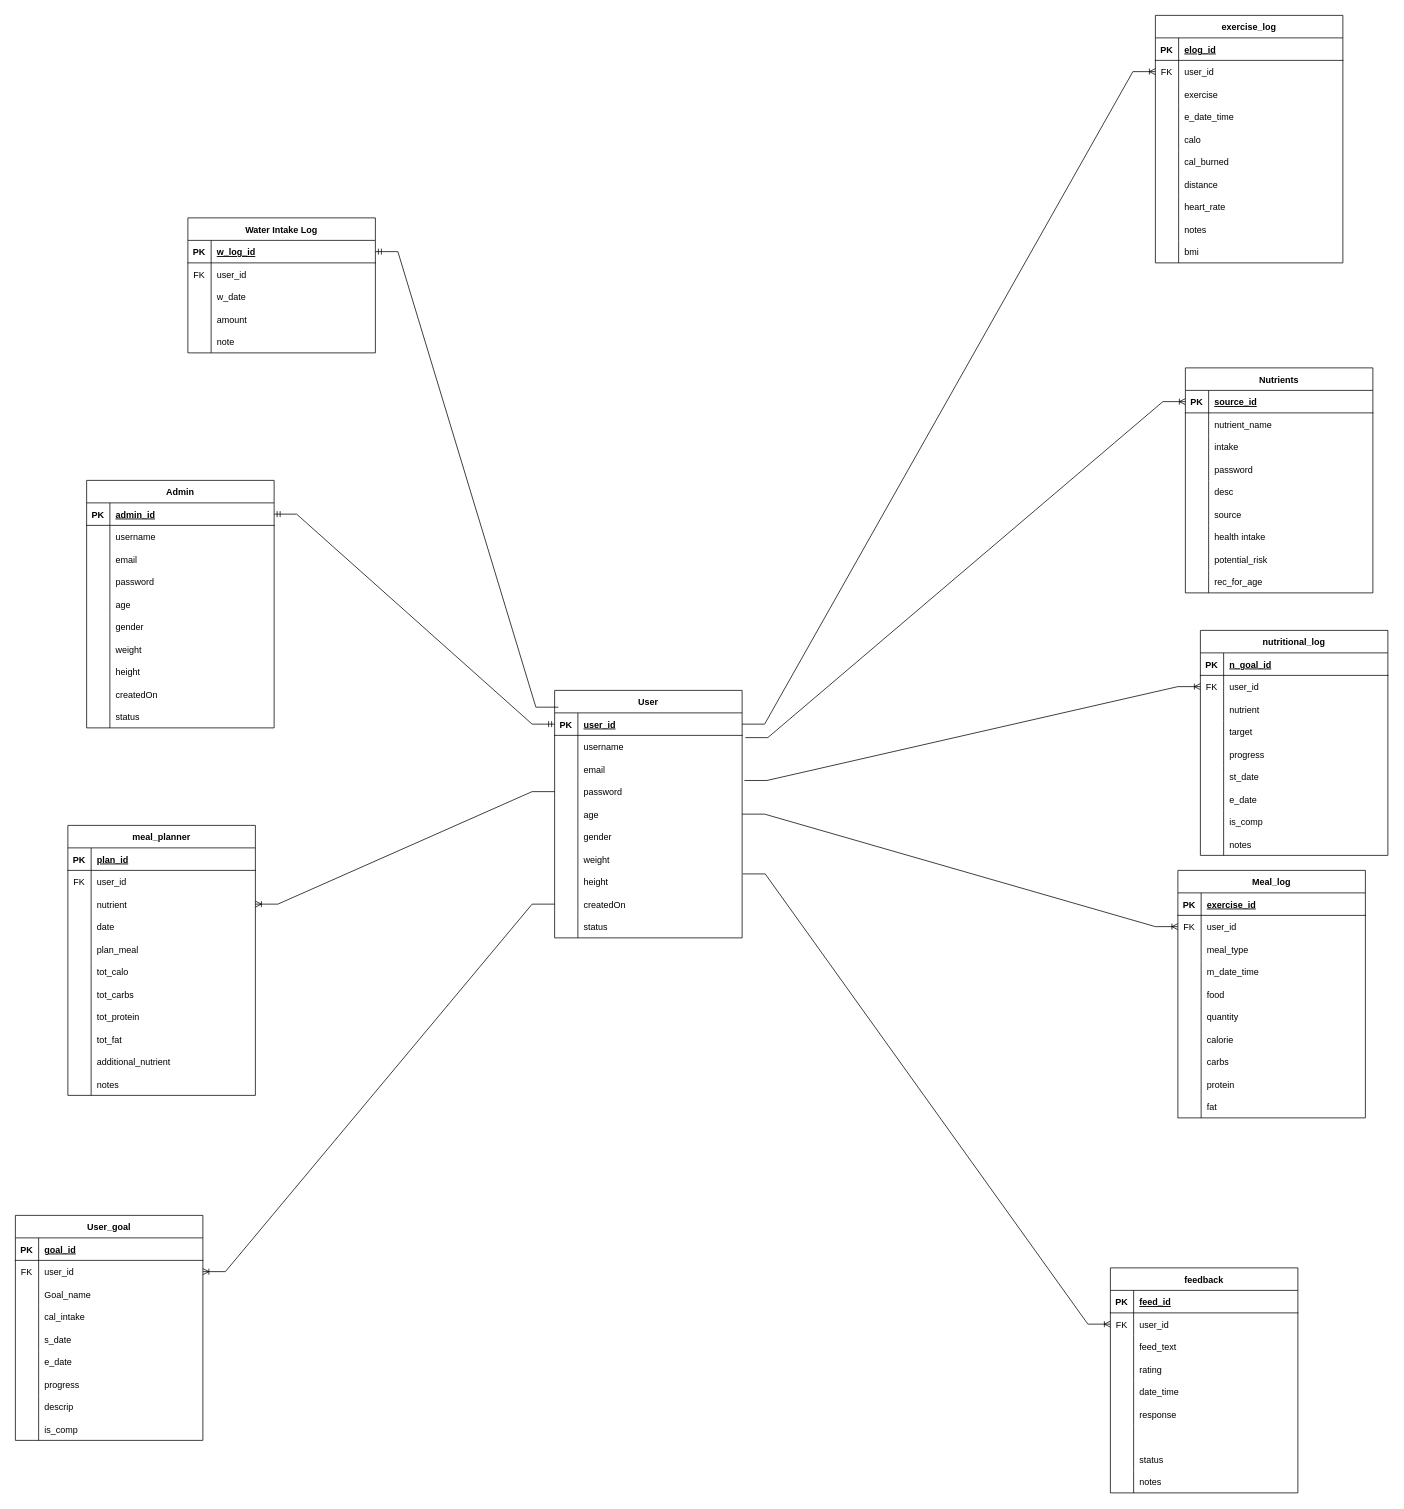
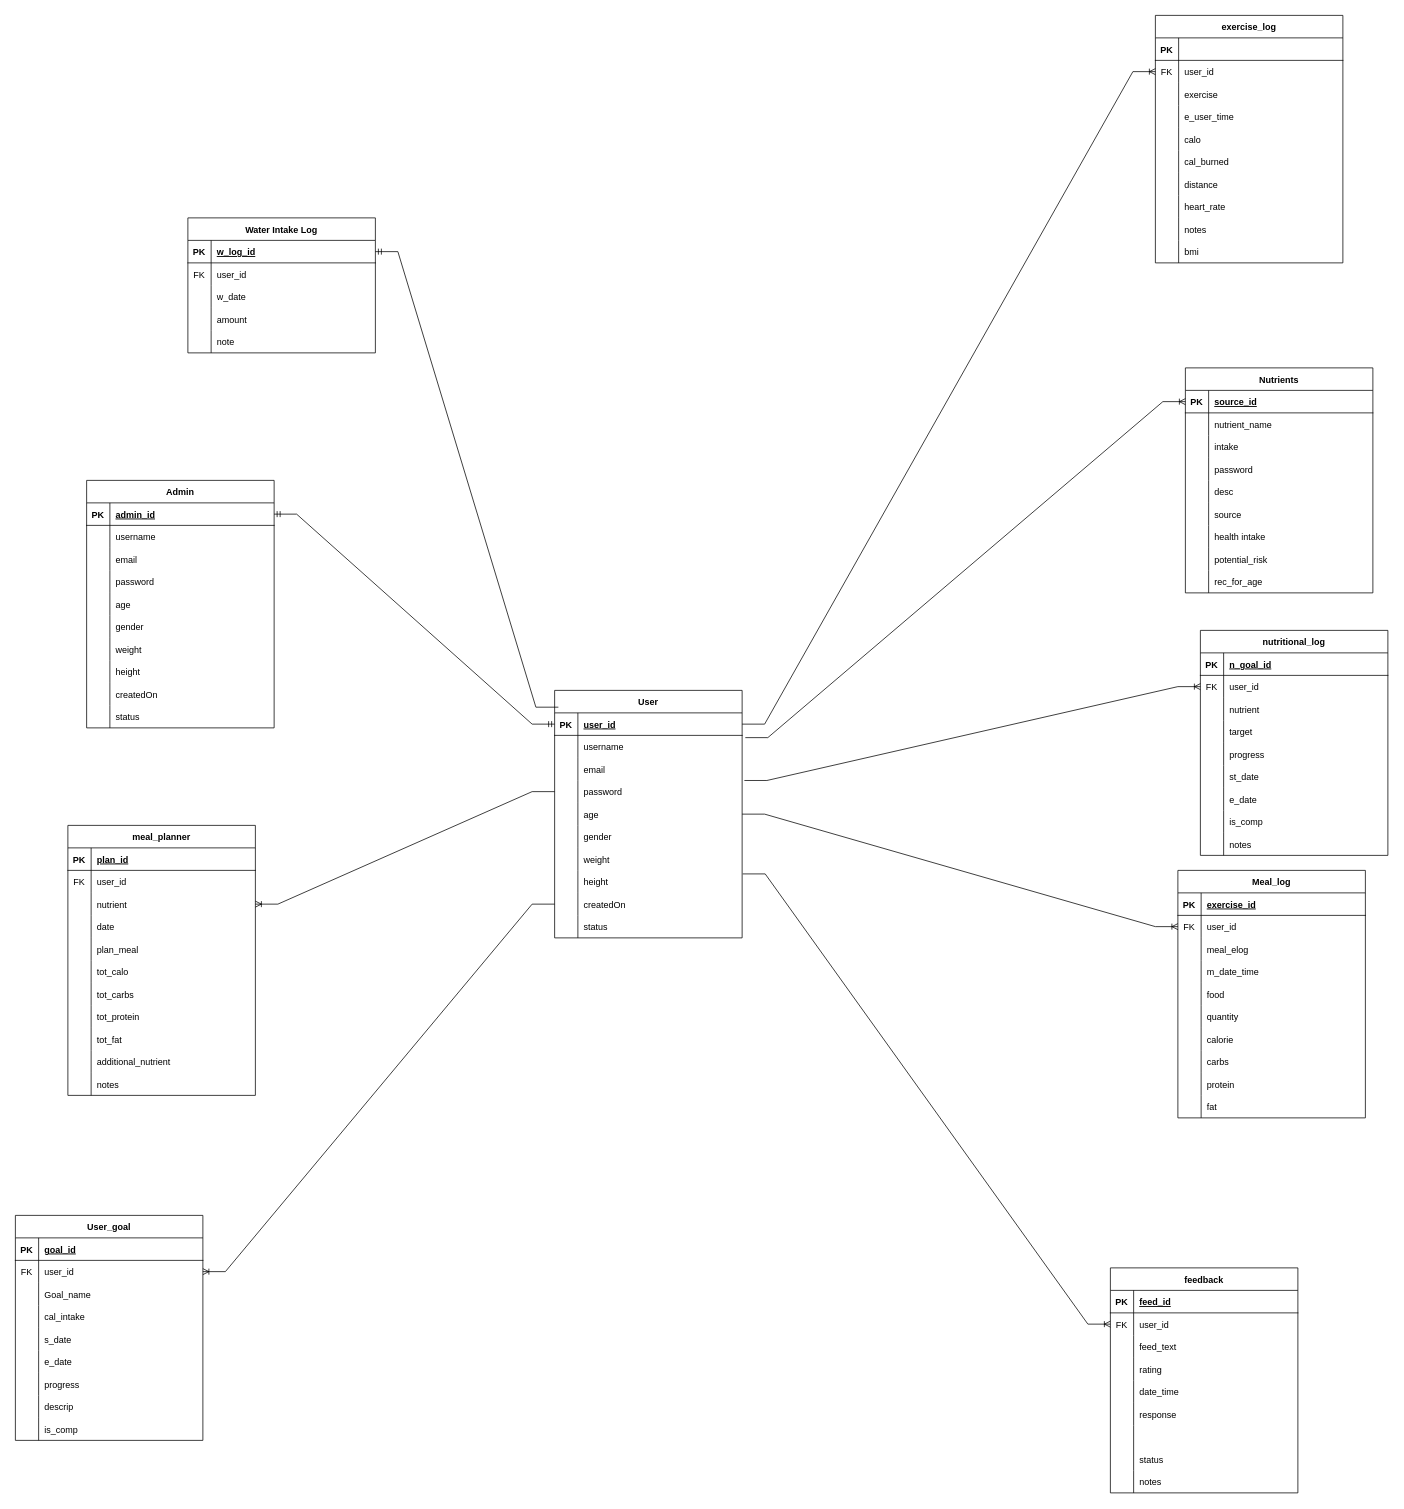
node "elog_id": removed
node "e_date_time": label "e_date_time" -> "e_user_time"
node "meal_type": label "meal_type" -> "meal_elog"
